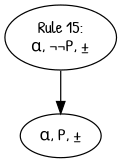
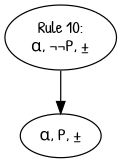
node "Rule 15: α, ¬¬P, ±": label "Rule 15: α, ¬¬P, ±" -> "Rule 10: α, ¬¬P, ±"
